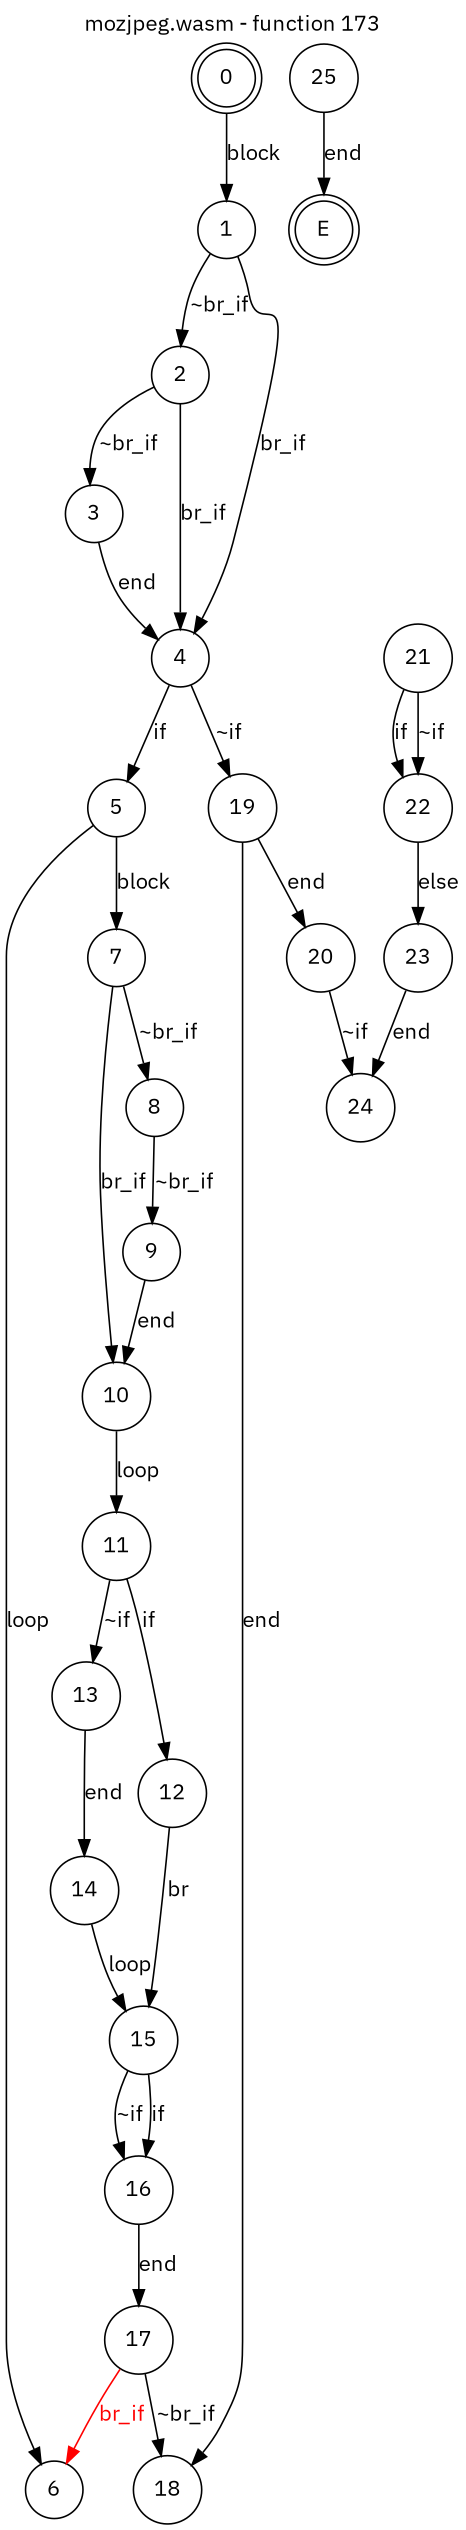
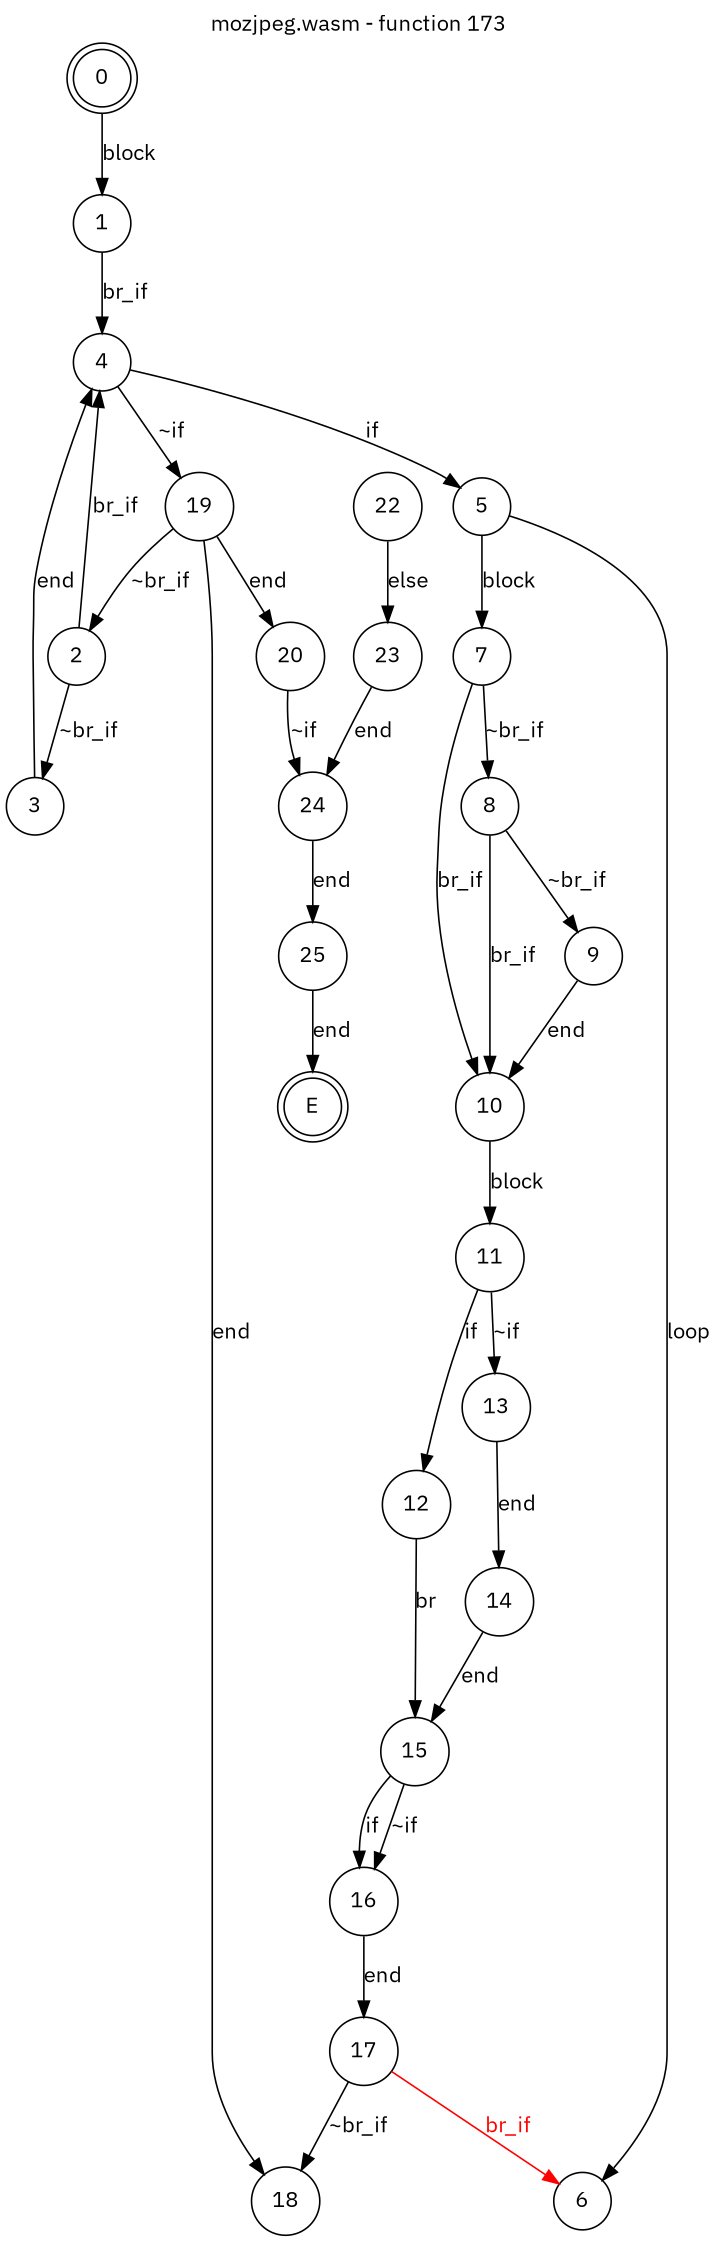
edge "1" -> "2": now "19" -> "2"
node "21": removed
edge "24" -> "25": added, label "end"
edge "8" -> "10": added, label "br_if"
edge "10" -> "11": label "loop" -> "block"
edge "14" -> "15": label "loop" -> "end"
